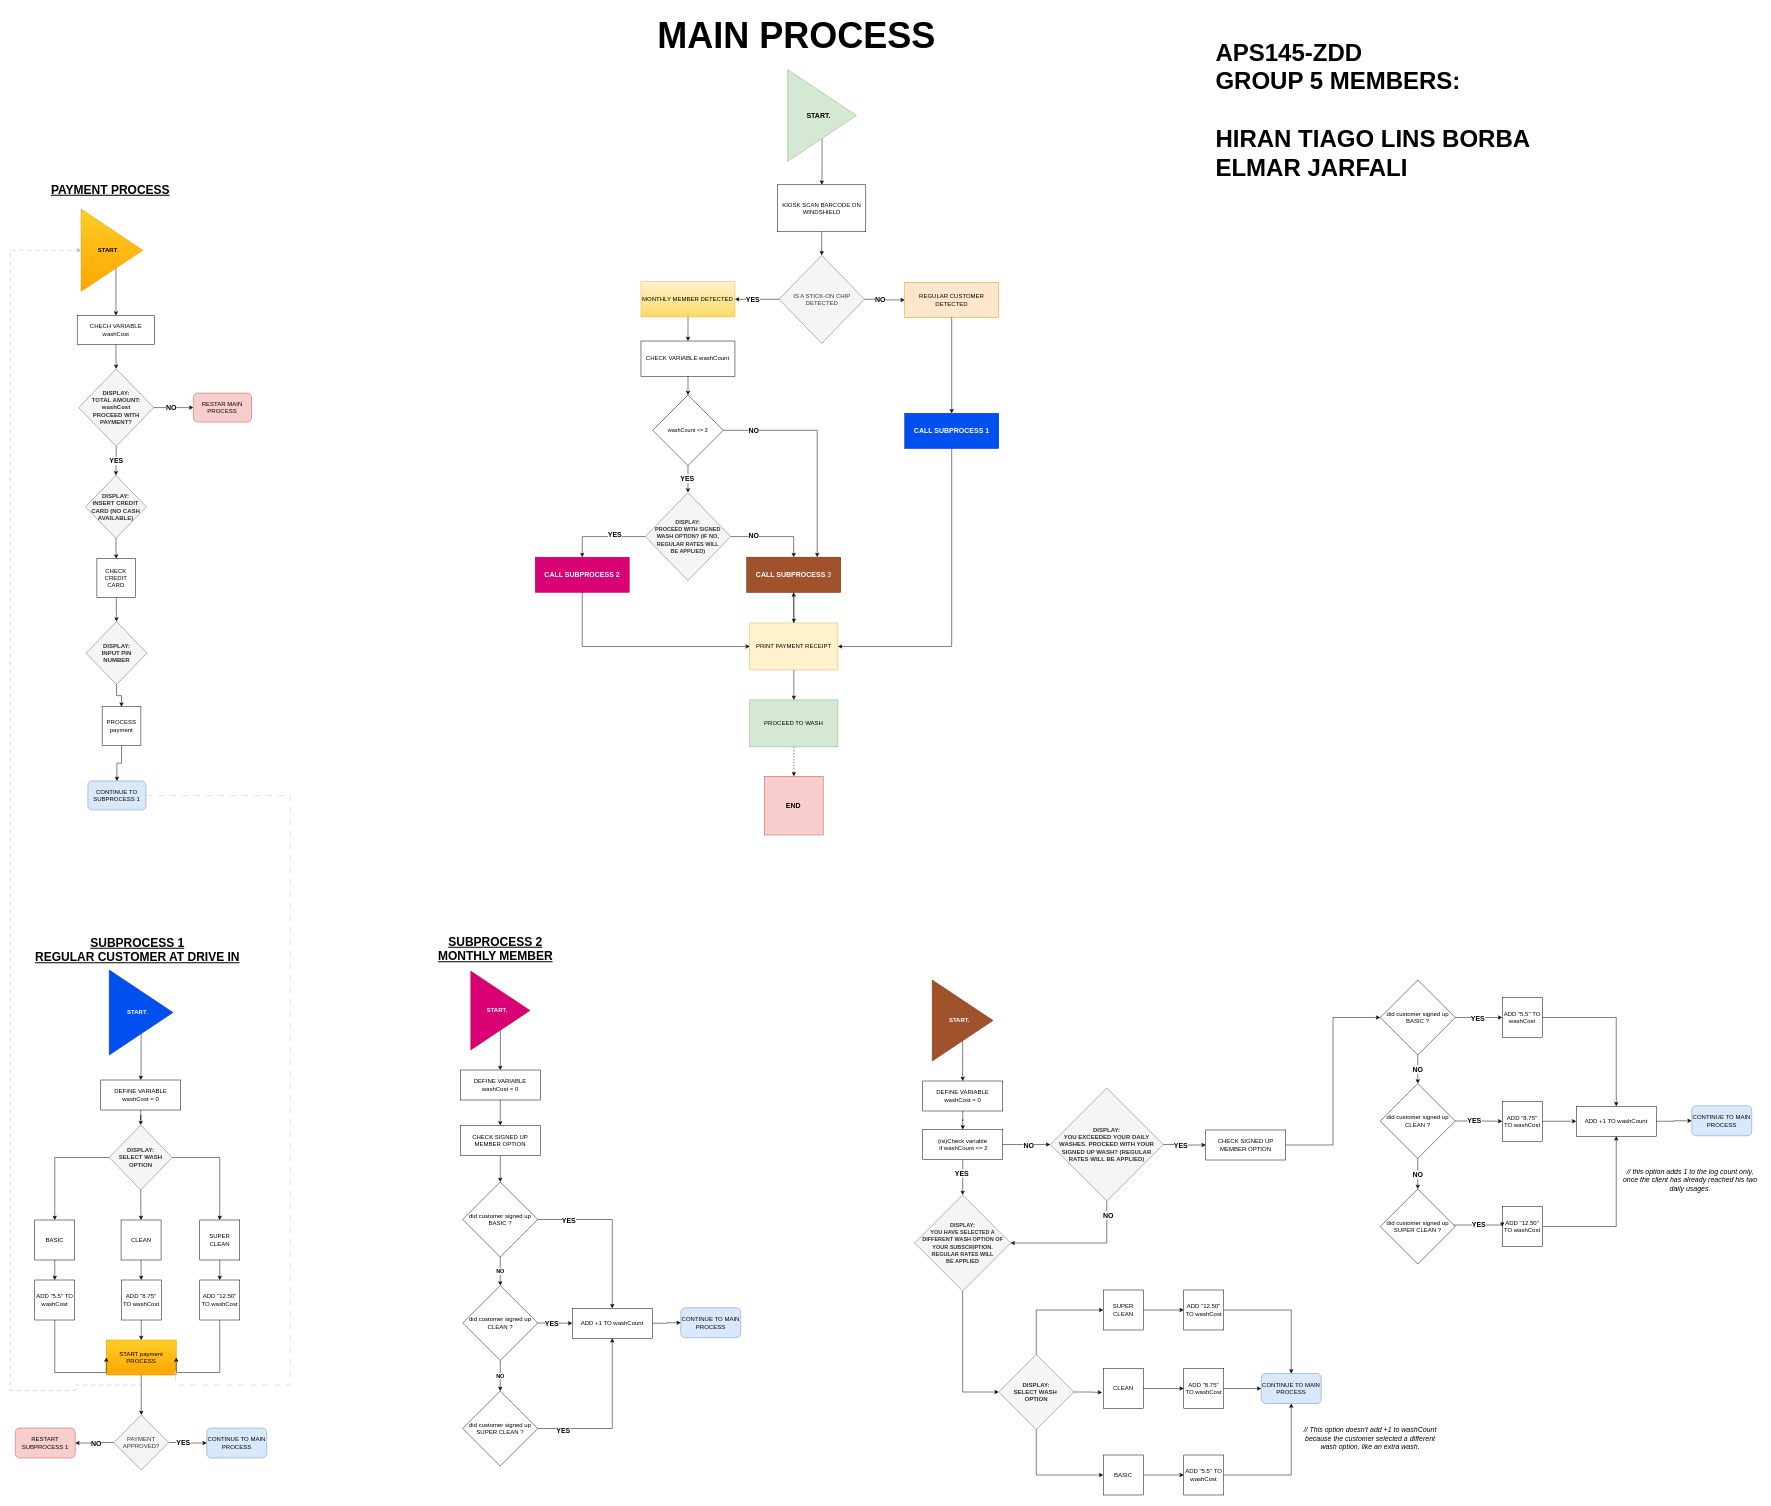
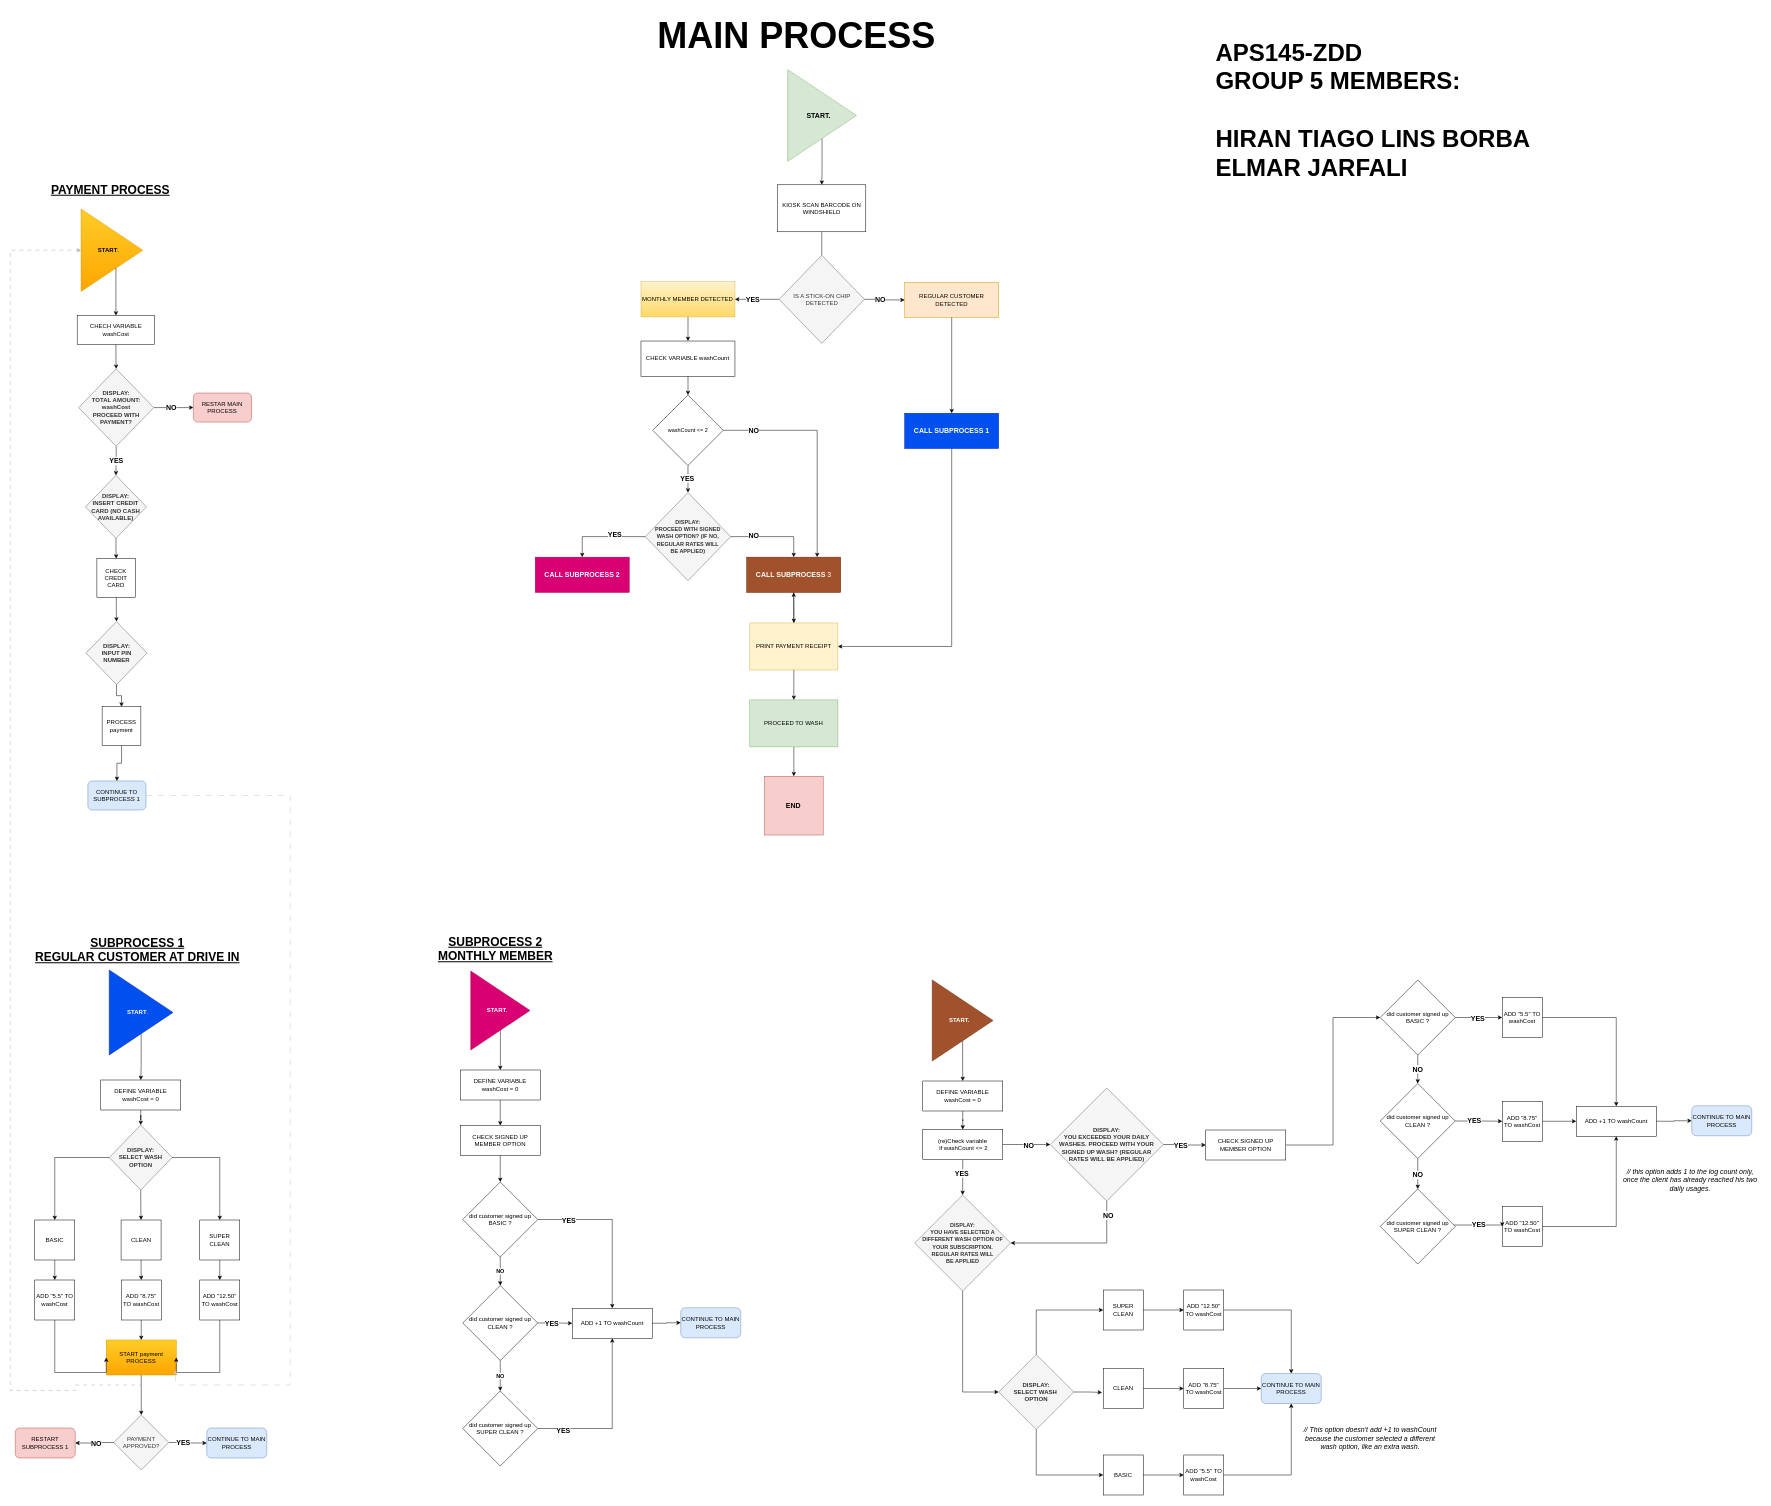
edge "KIOSK SCAN BARCODE ON WINDSHIELD" -> "IS A STICK-ON CHIP DETECTED": arrowhead classic -> none
edge "CALL SUBPROCESS 2" -> "PRINT PAYMENT RECEIPT": removed
edge "PROCEED TO WASH" -> "END": style dashed -> solid
